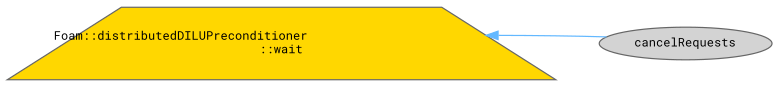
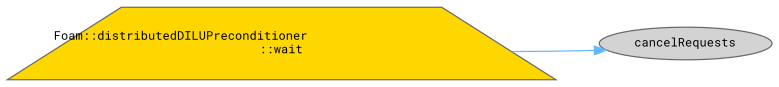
edge "cancelRequests" -> "Foam::distributedDILUPreconditioner ::wait": reversed
